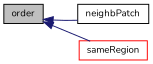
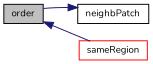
edge "neighbPatch" -> "order": reversed
